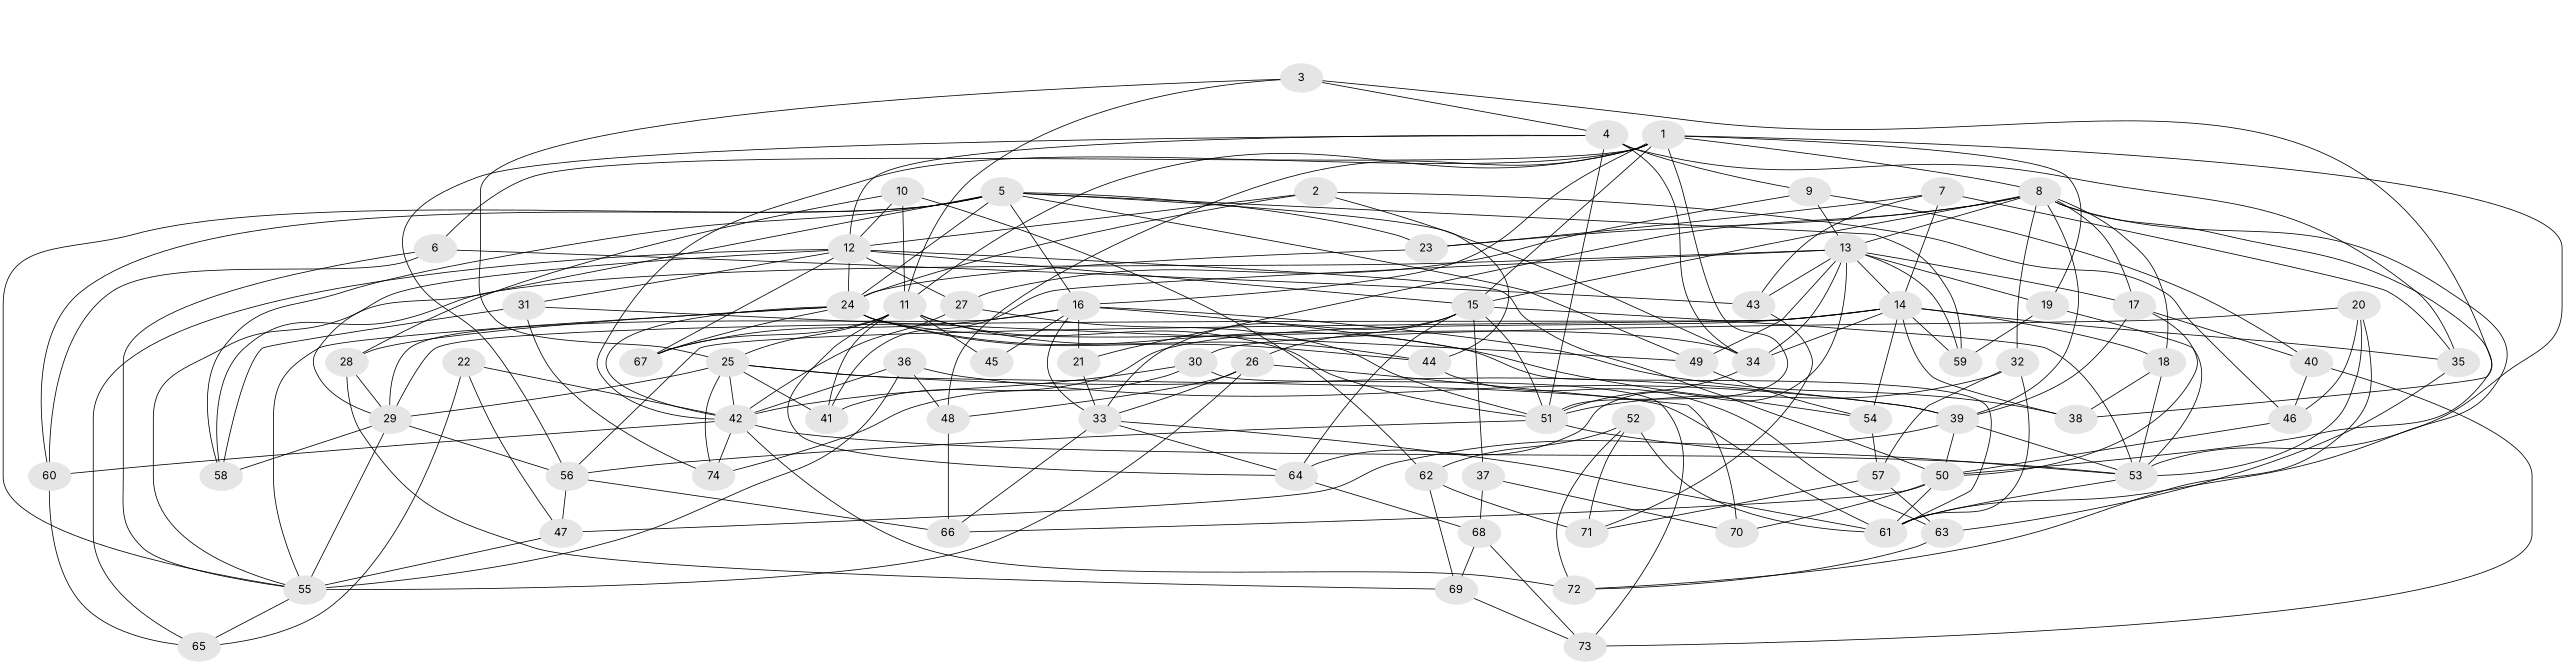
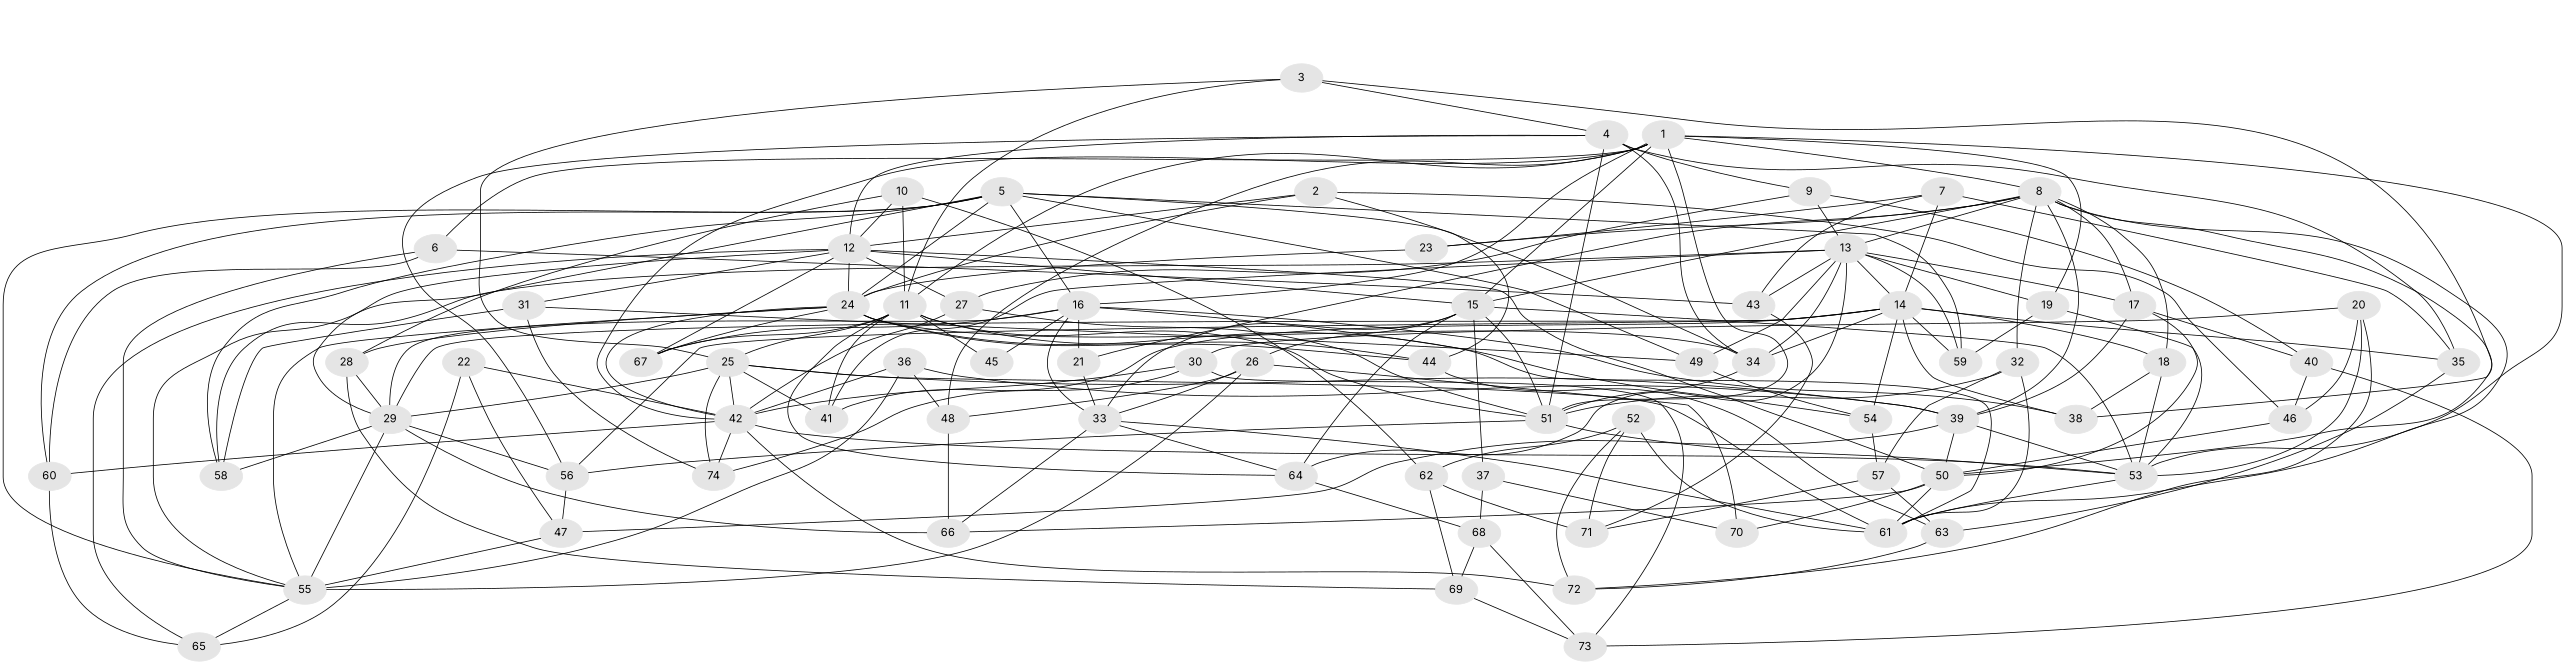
edge "5" -- "23": removed
edge "56" -- "66": now "29" -- "66"
